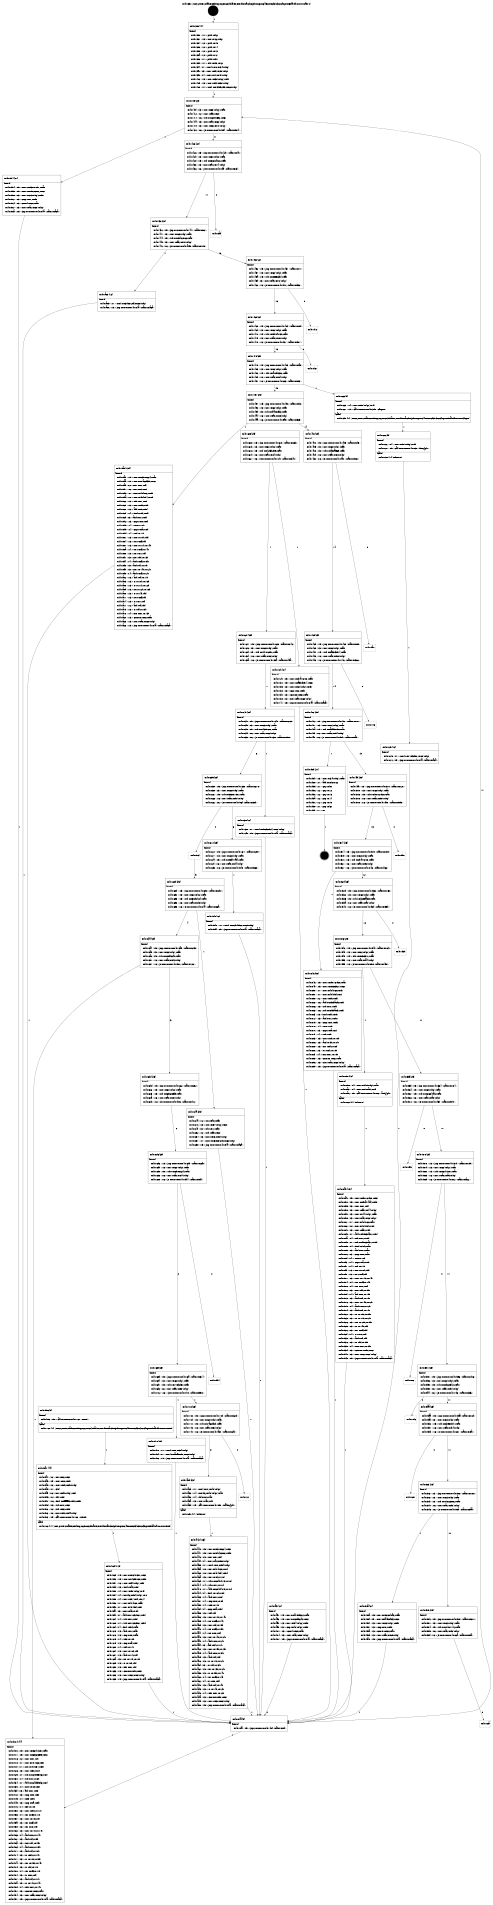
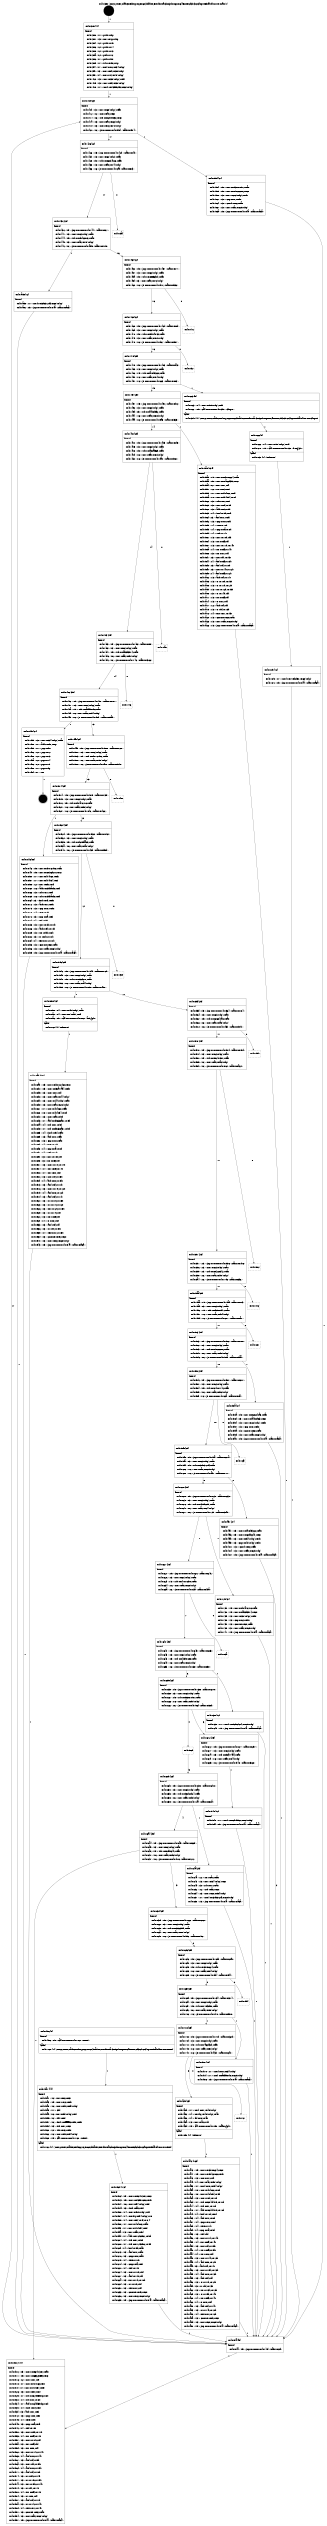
node "0x4015f5 [25]": added
node "0x40183a": added
